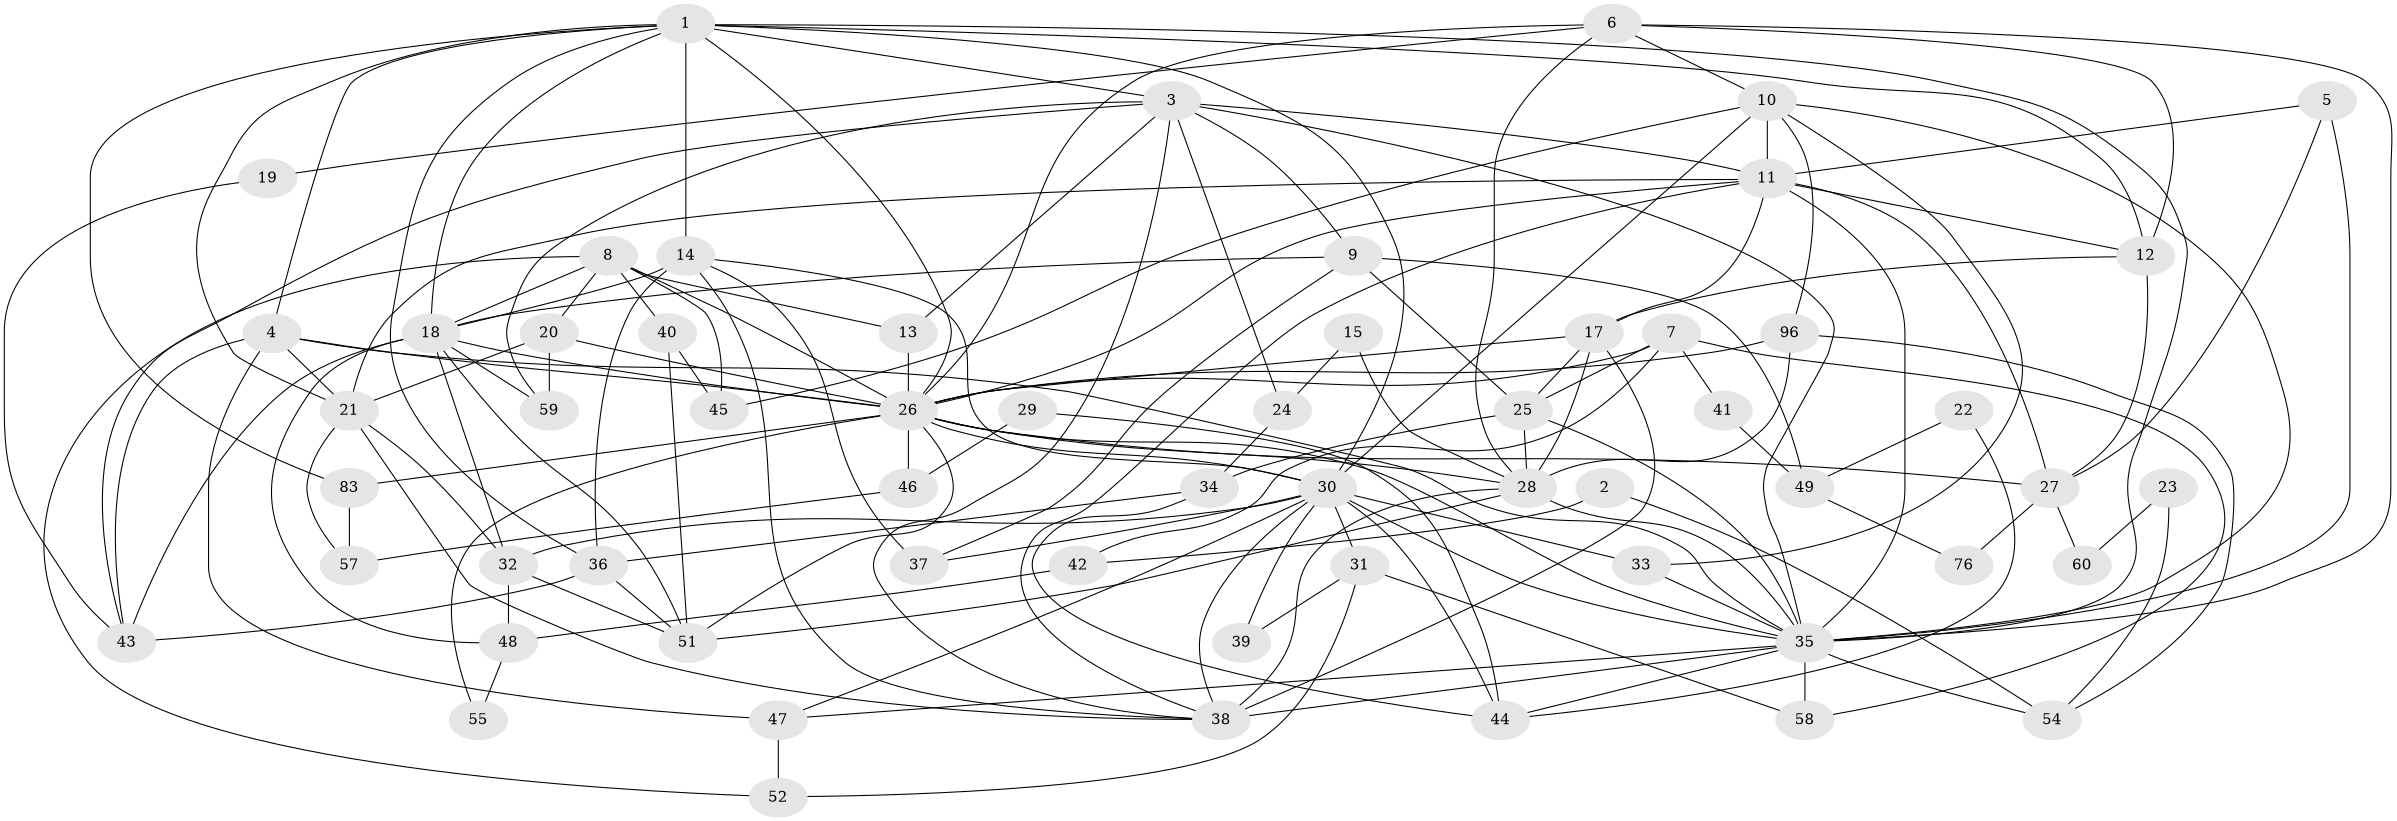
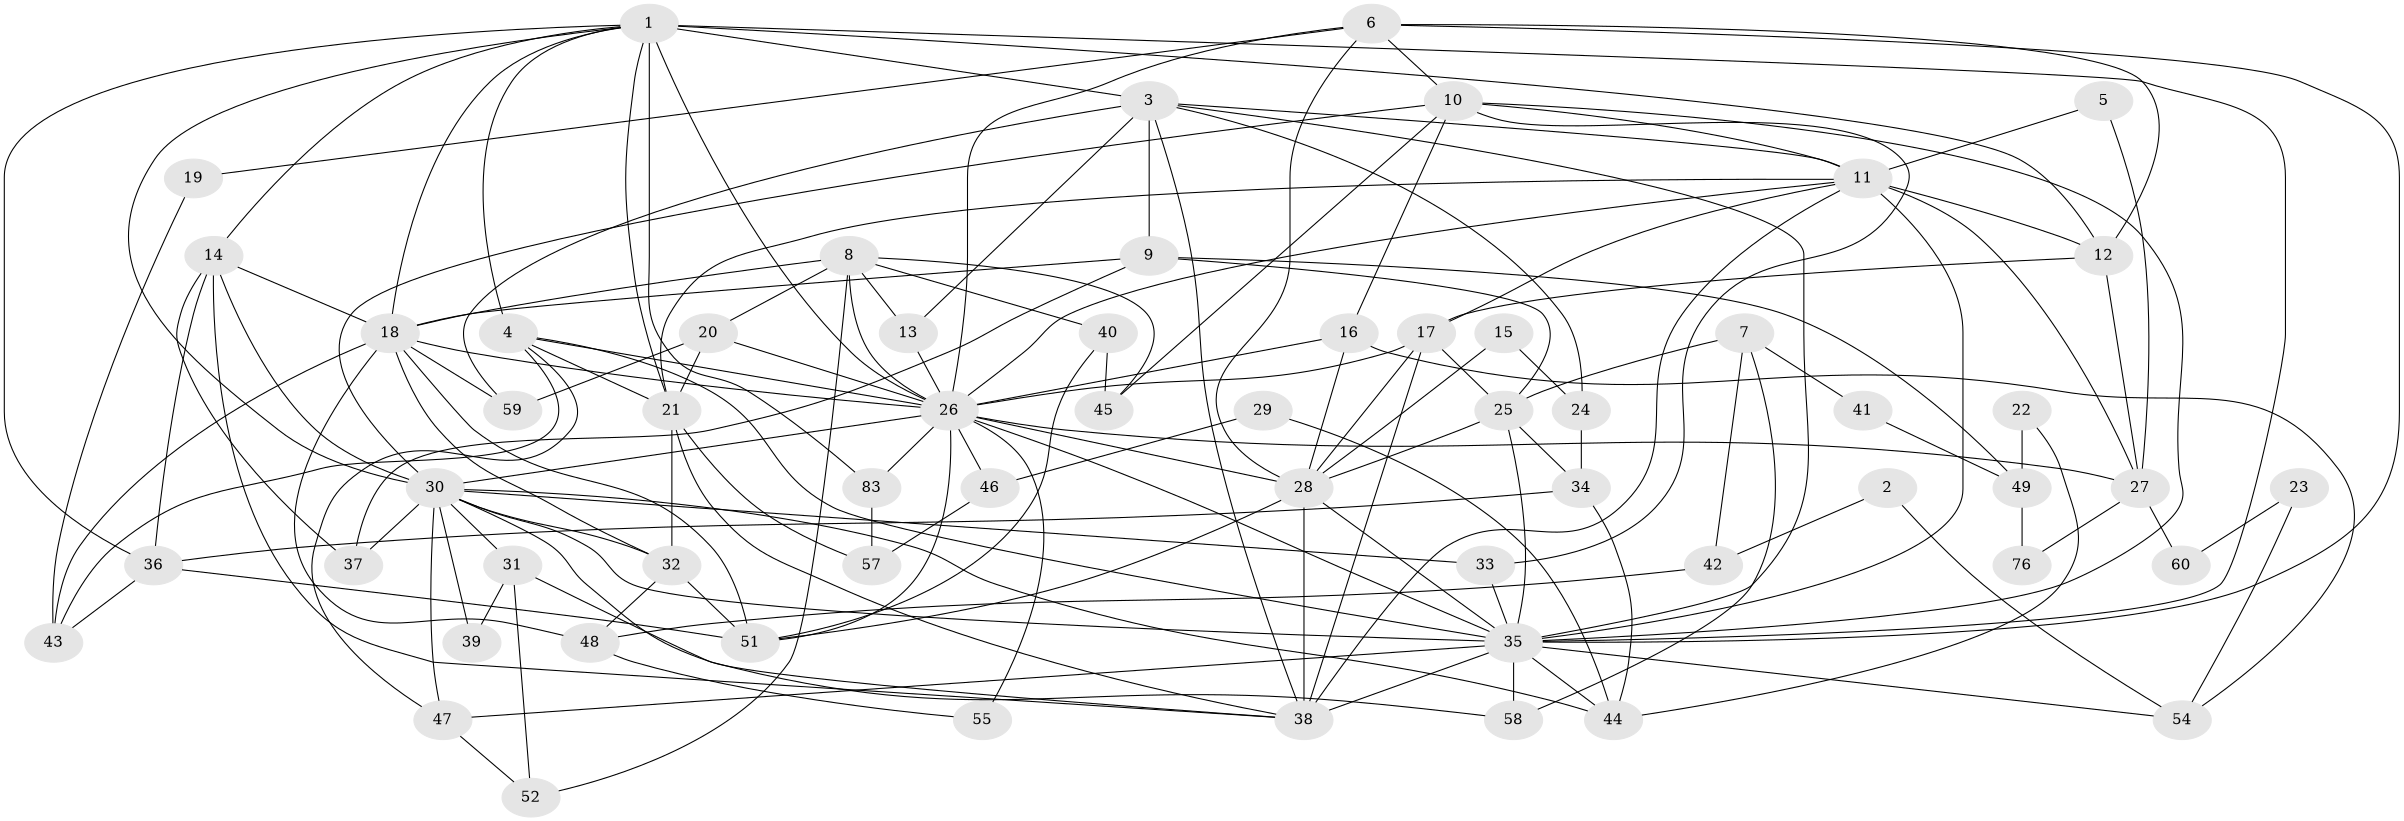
edge "3" -- "43": removed
node "96": label "96" -> "16"
edge "7" -- "26": removed
edge "5" -- "35": removed
